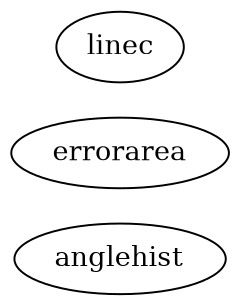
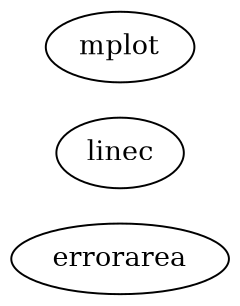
node "mplot": added
node "anglehist": removed
